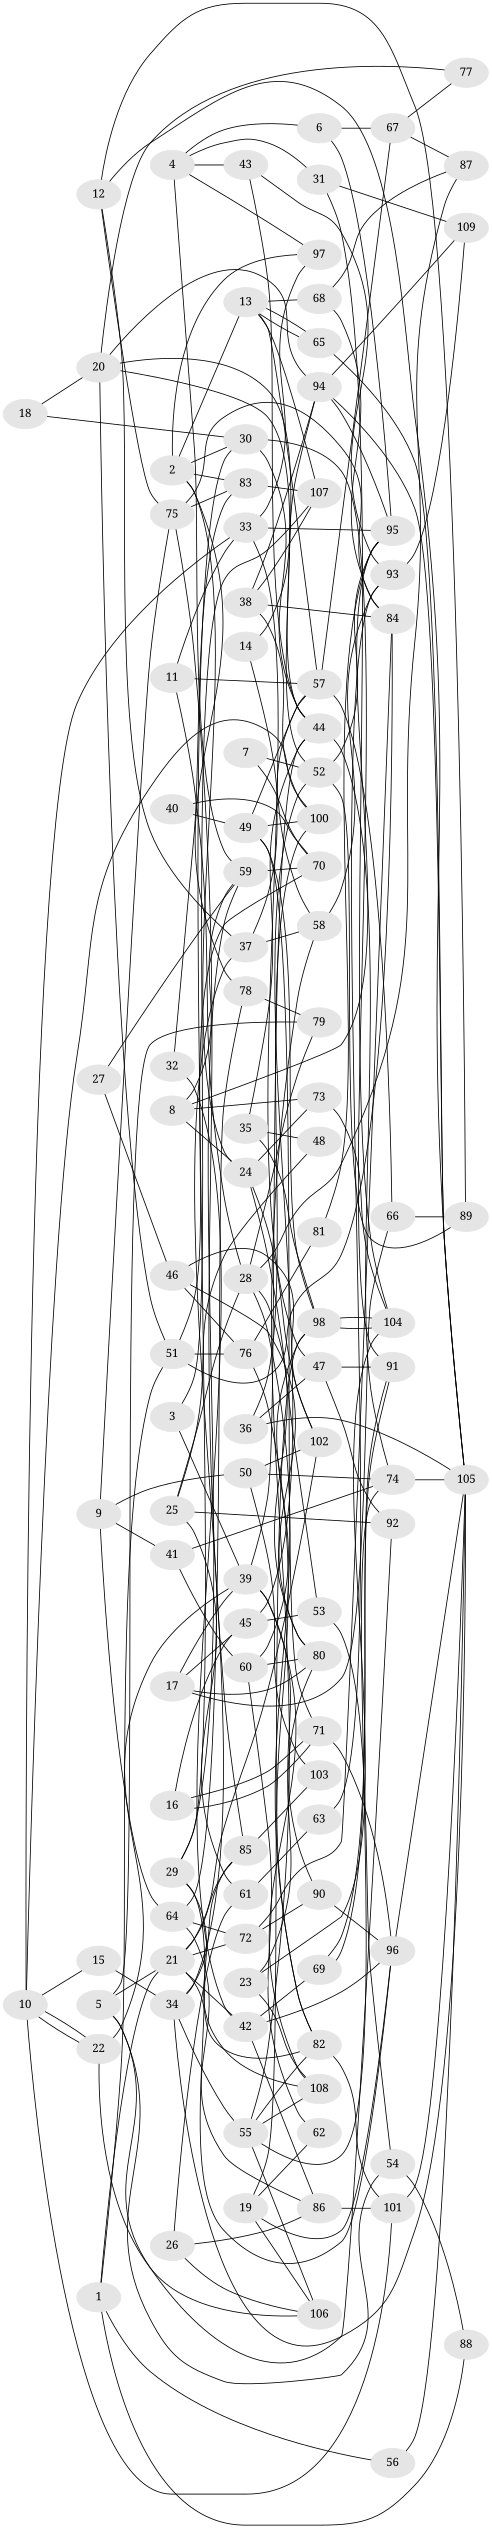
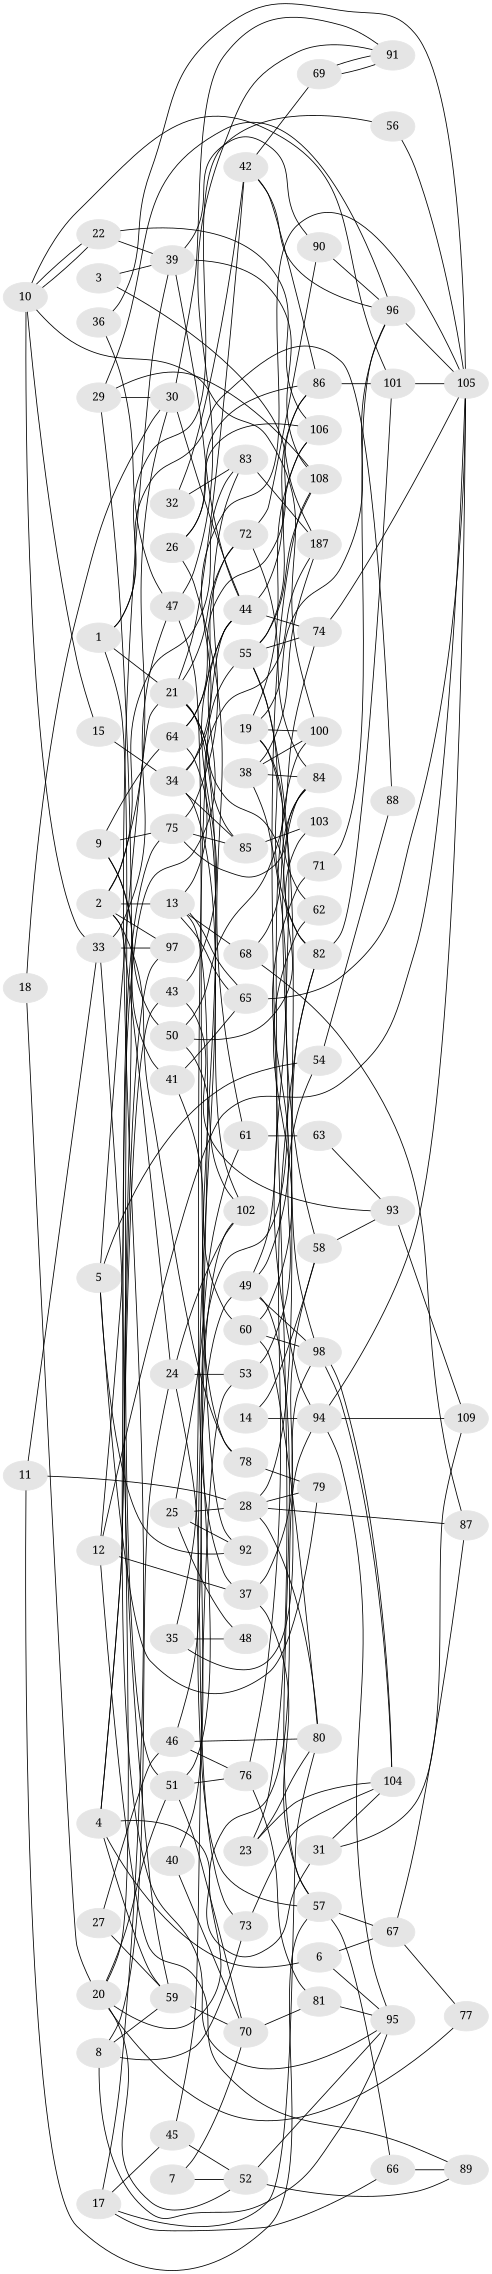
node "107": label "107" -> "187"
edge "86" -- "44": added
edge "100" -- "36": now "100" -- "19"
edge "74" -- "41": now "65" -- "41"
node "16": removed
edge "81" -- "70": added
